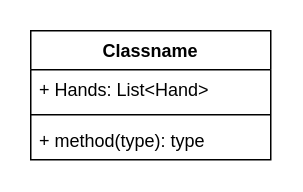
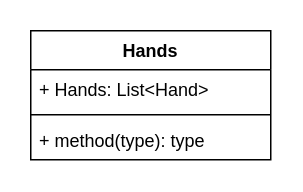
node "Classname": label "Classname" -> "Hands"
